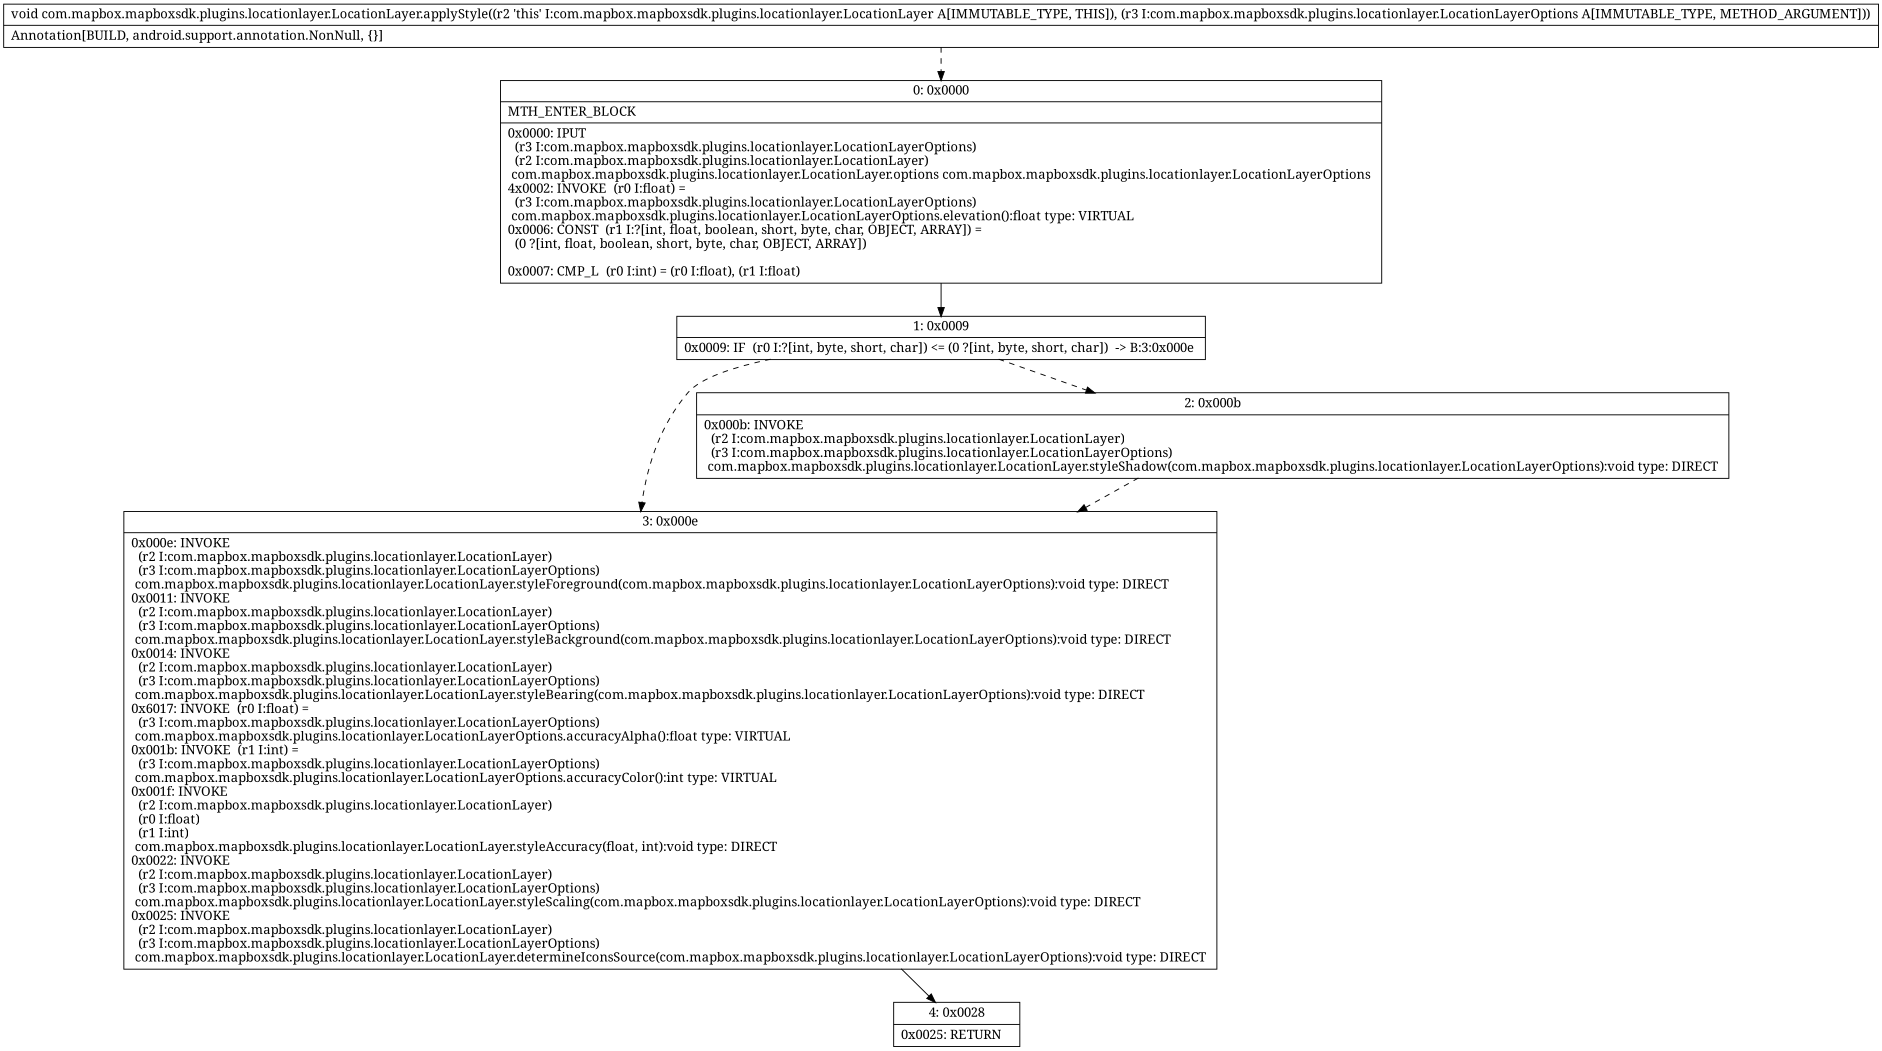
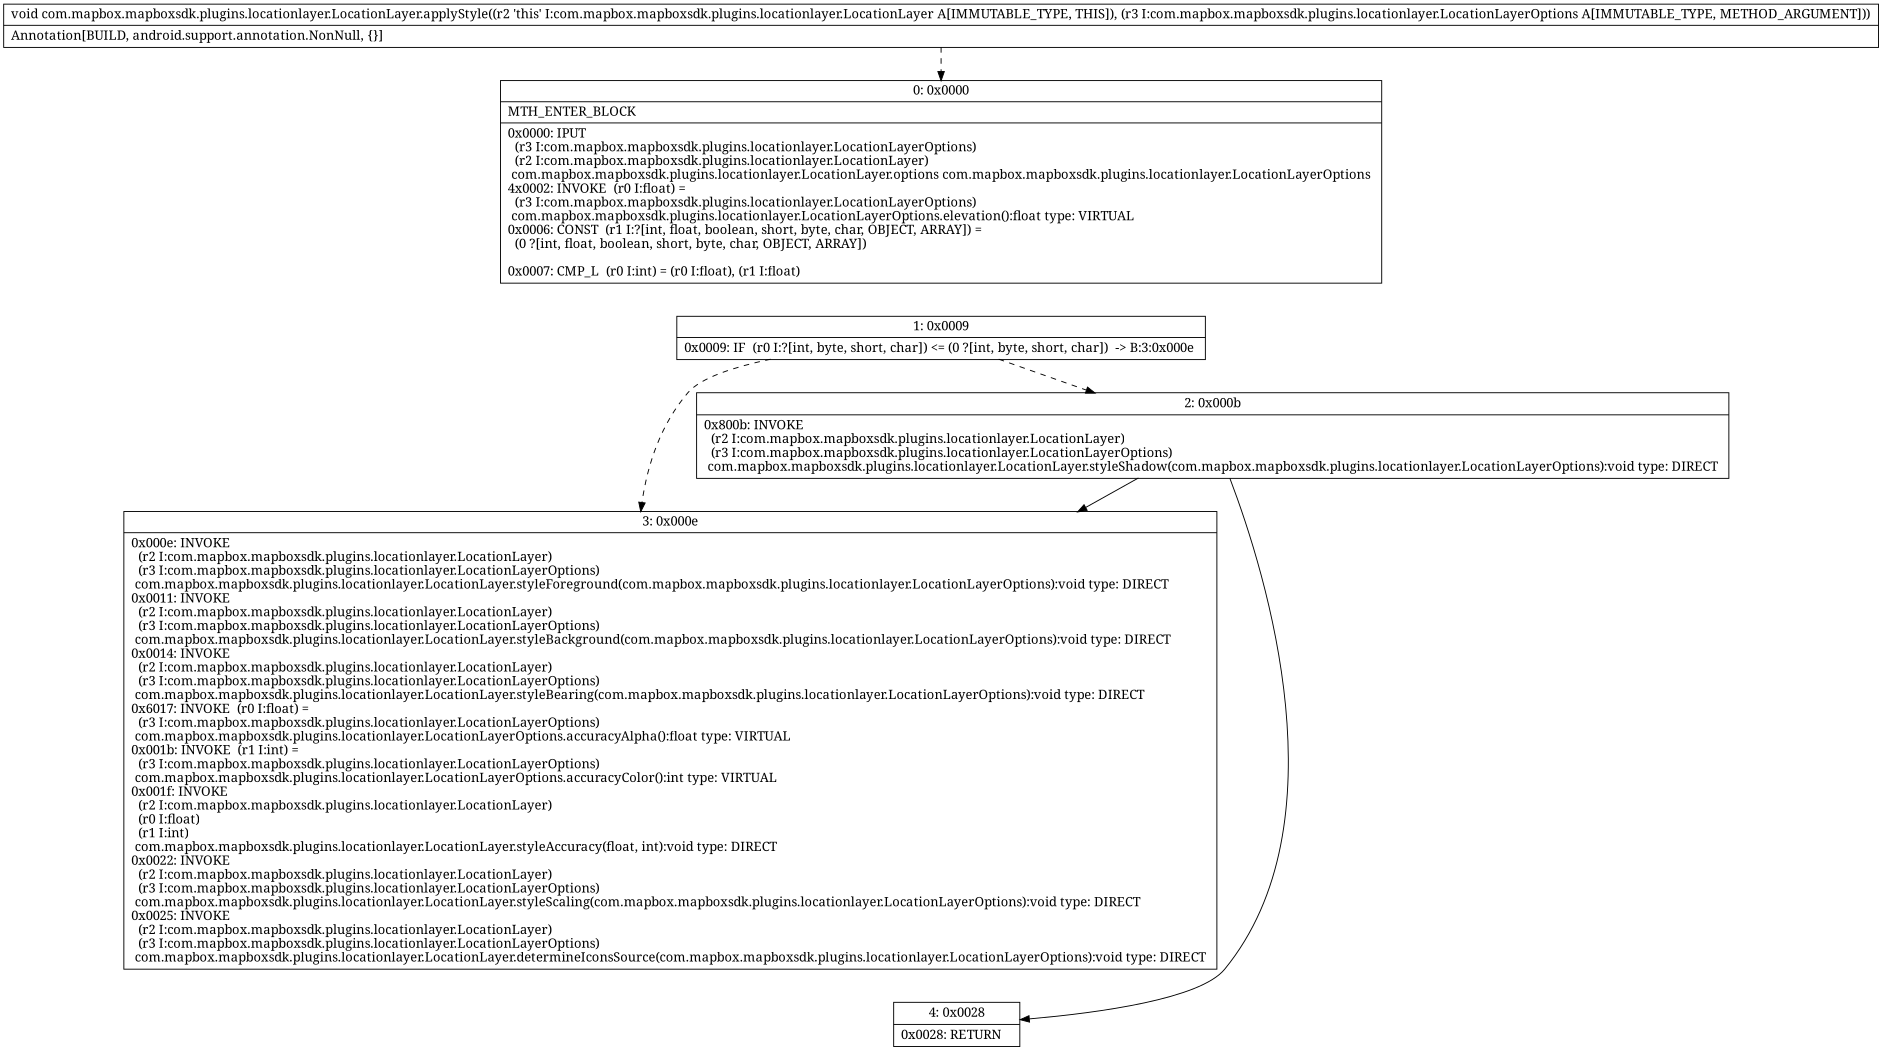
edge "0: 0x0000" -> "1: 0x0009": removed
node "2: 0x000b": text "0x000b: INVOKE" -> "0x800b: INVOKE"
edge "2: 0x000b" -> "3: 0x000e": style dashed -> solid
edge "3: 0x000e" -> "4: 0x0028": now "2: 0x000b" -> "4: 0x0028"
node "4: 0x0028": text "0x0025: RETURN" -> "0x0028: RETURN"
